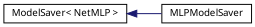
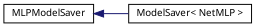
edge "MLPModelSaver" -> "ModelSaver< NetMLP >": reversed
